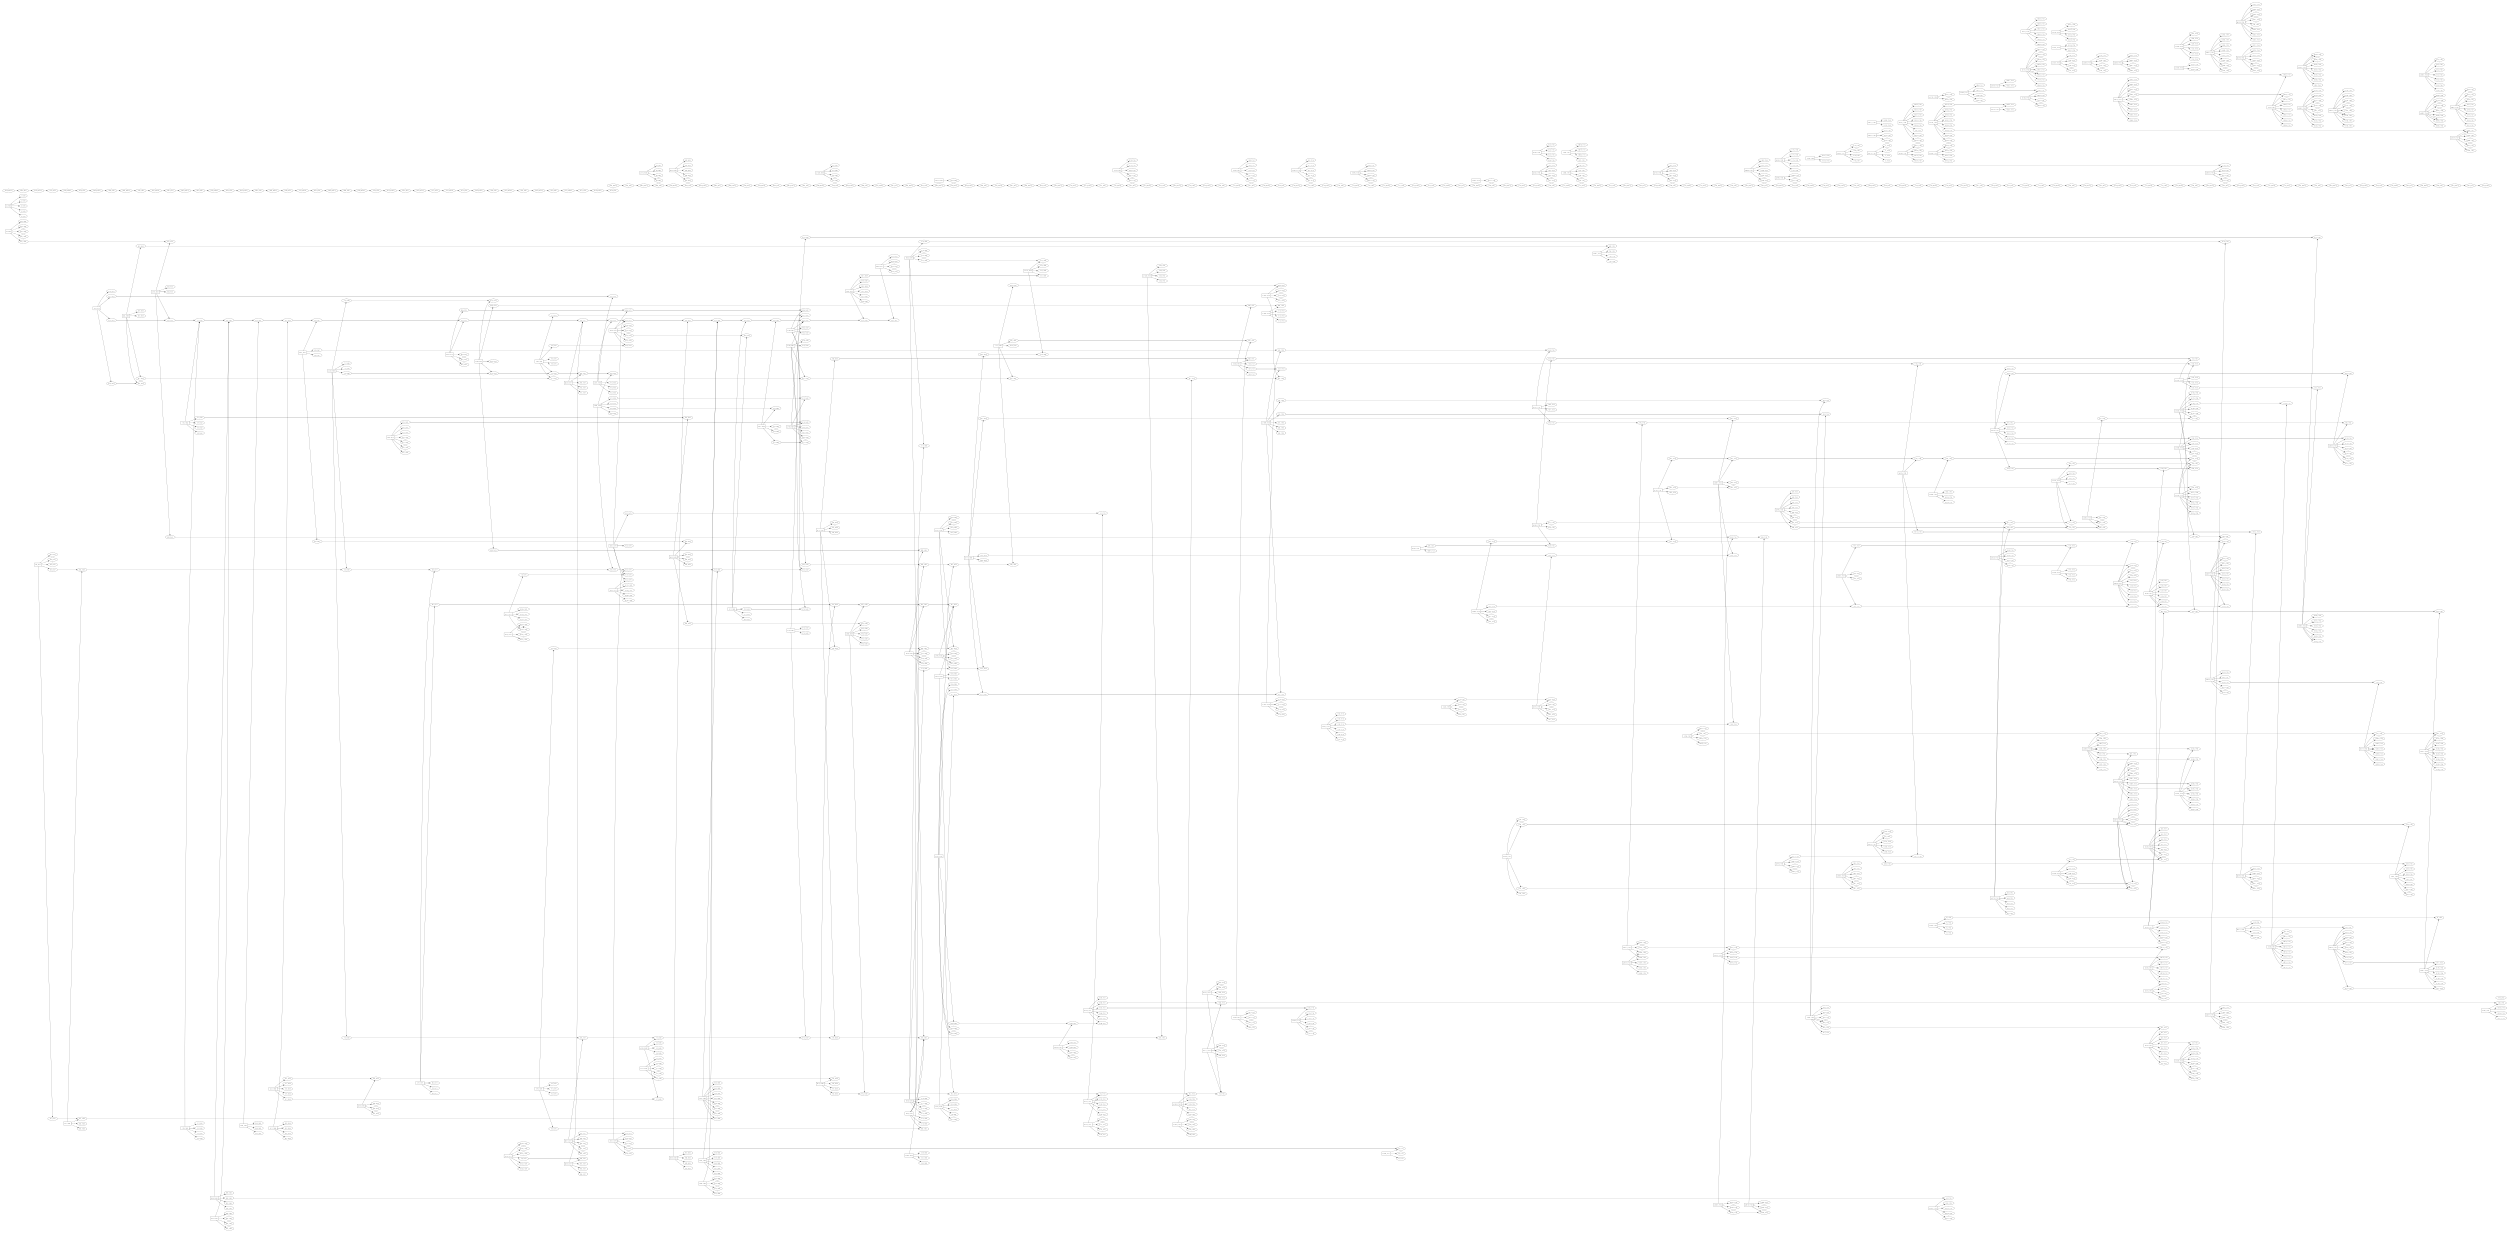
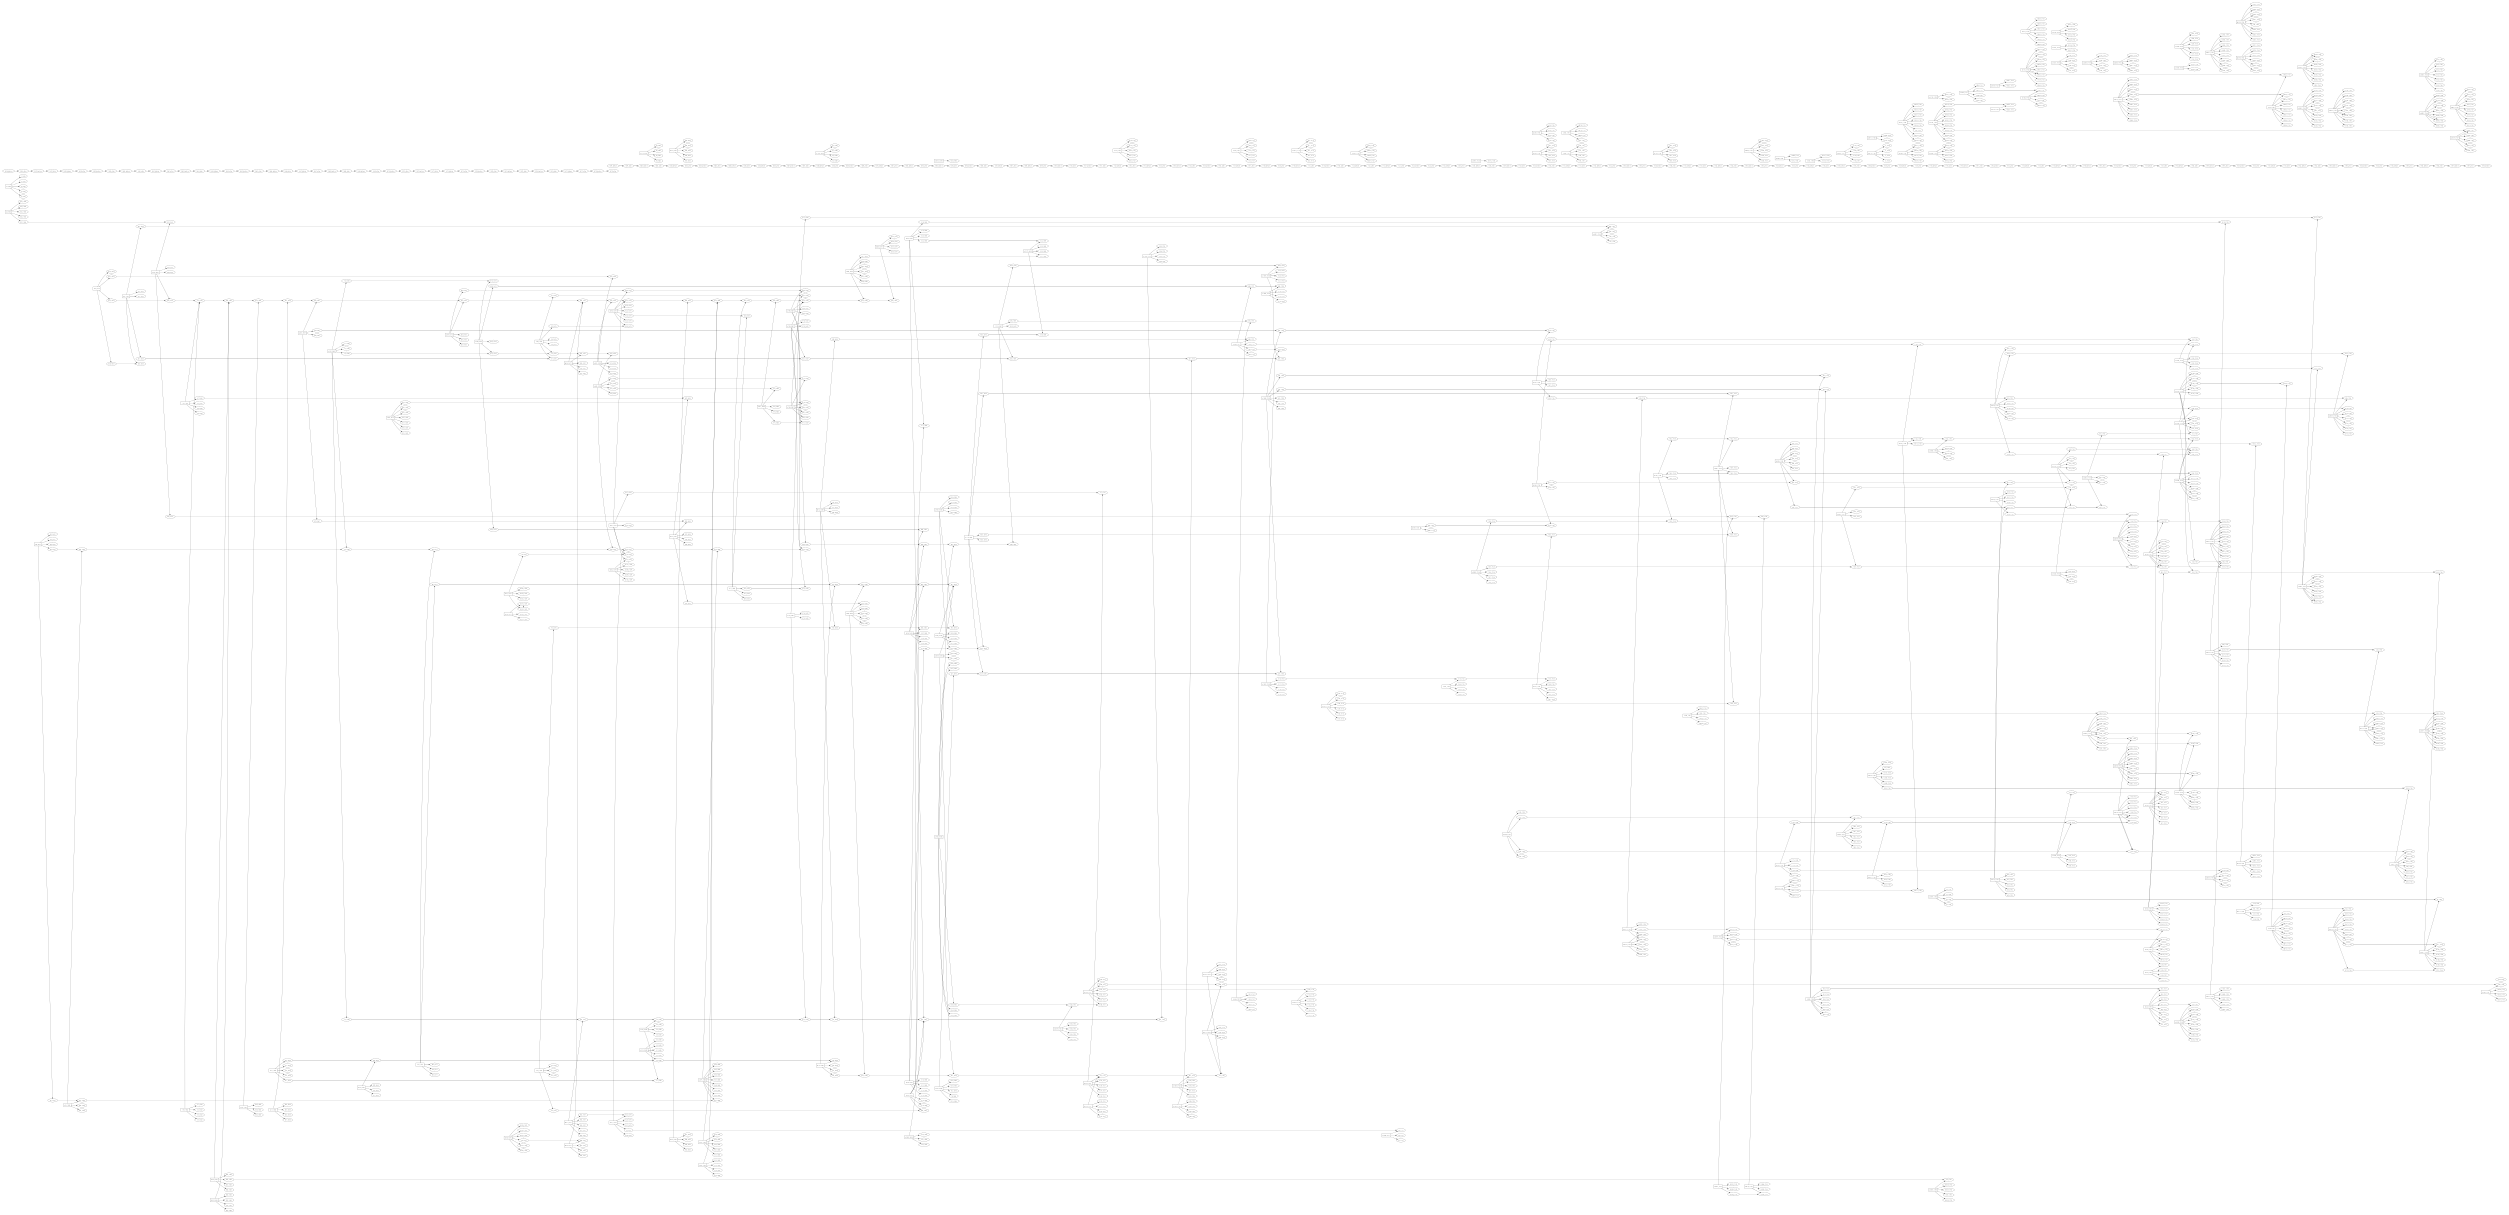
node "13390_1758": removed
node "1170_1748": added
